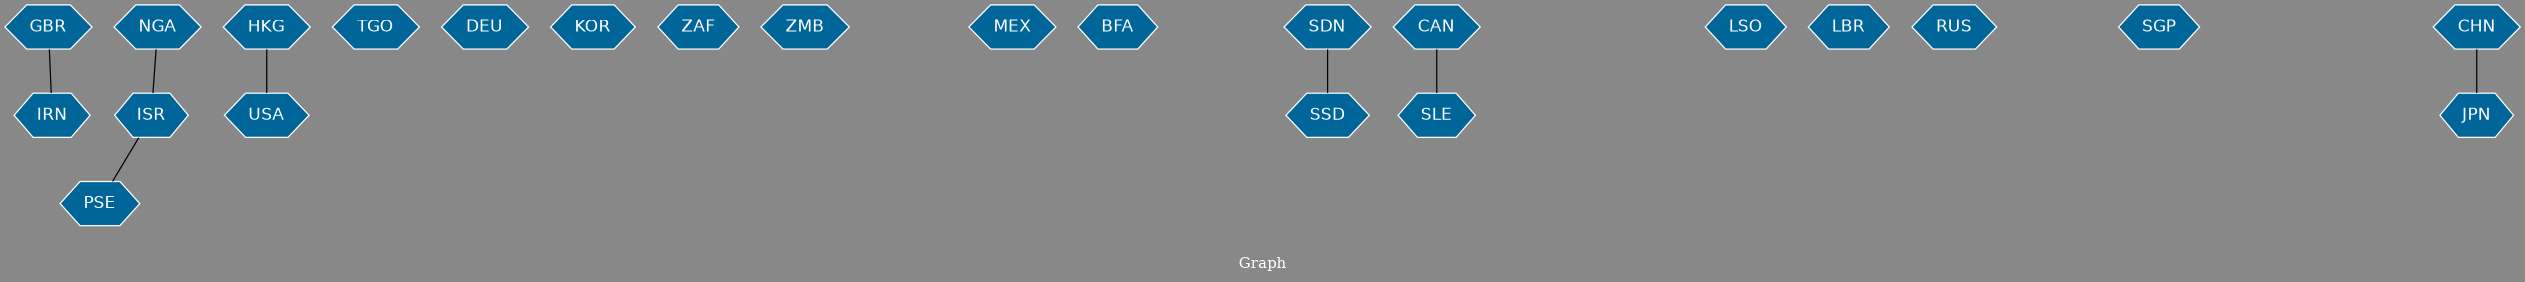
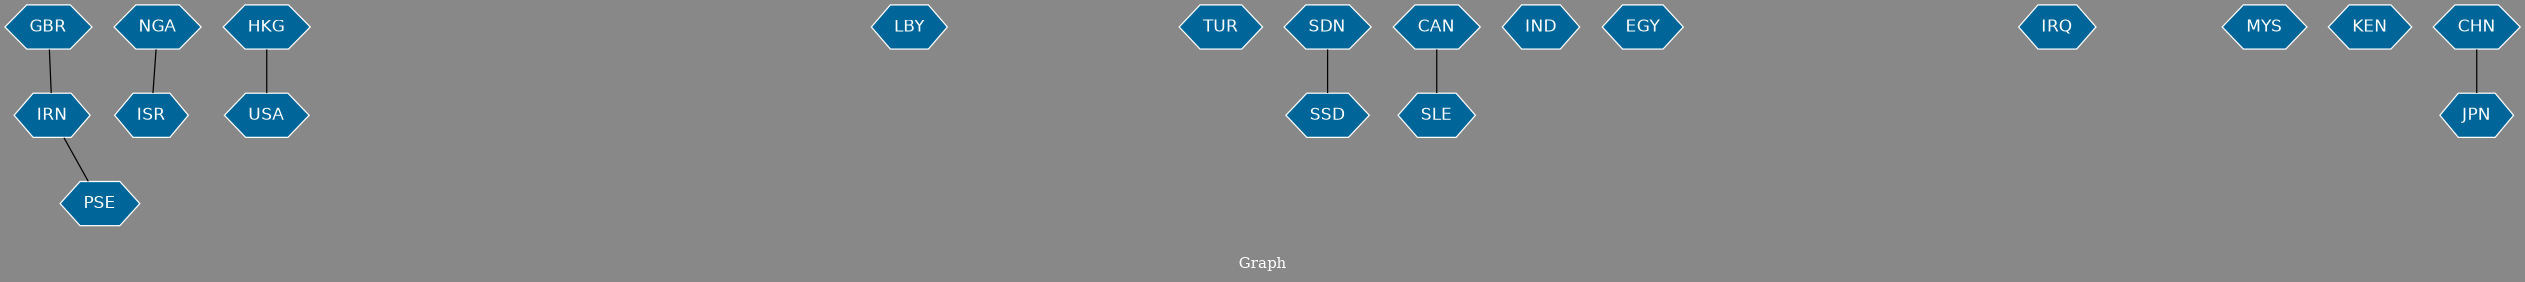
node "TGO": removed
node "DEU": removed
node "KOR": removed
node "ZAF": removed
node "ZMB": removed
node "LBY": added
node "MEX": removed
node "BFA": removed
node "TUR": added
node "IND": added
node "EGY": added
node "LSO": removed
node "LBR": removed
node "RUS": removed
node "IRQ": added
node "SGP": removed
node "MYS": added
node "KEN": added
edge "ISR" -- "PSE": now "IRN" -- "PSE"
